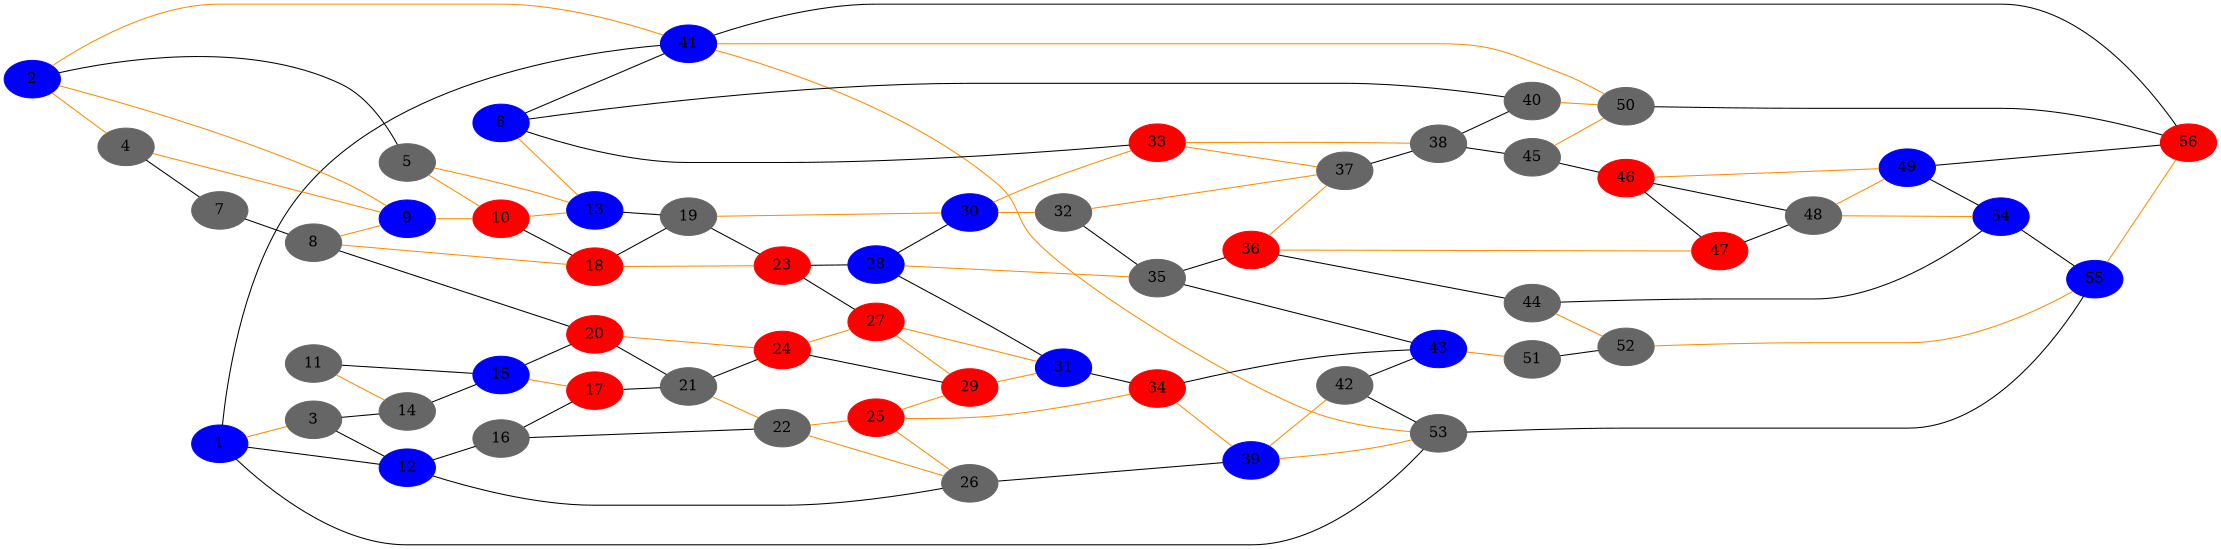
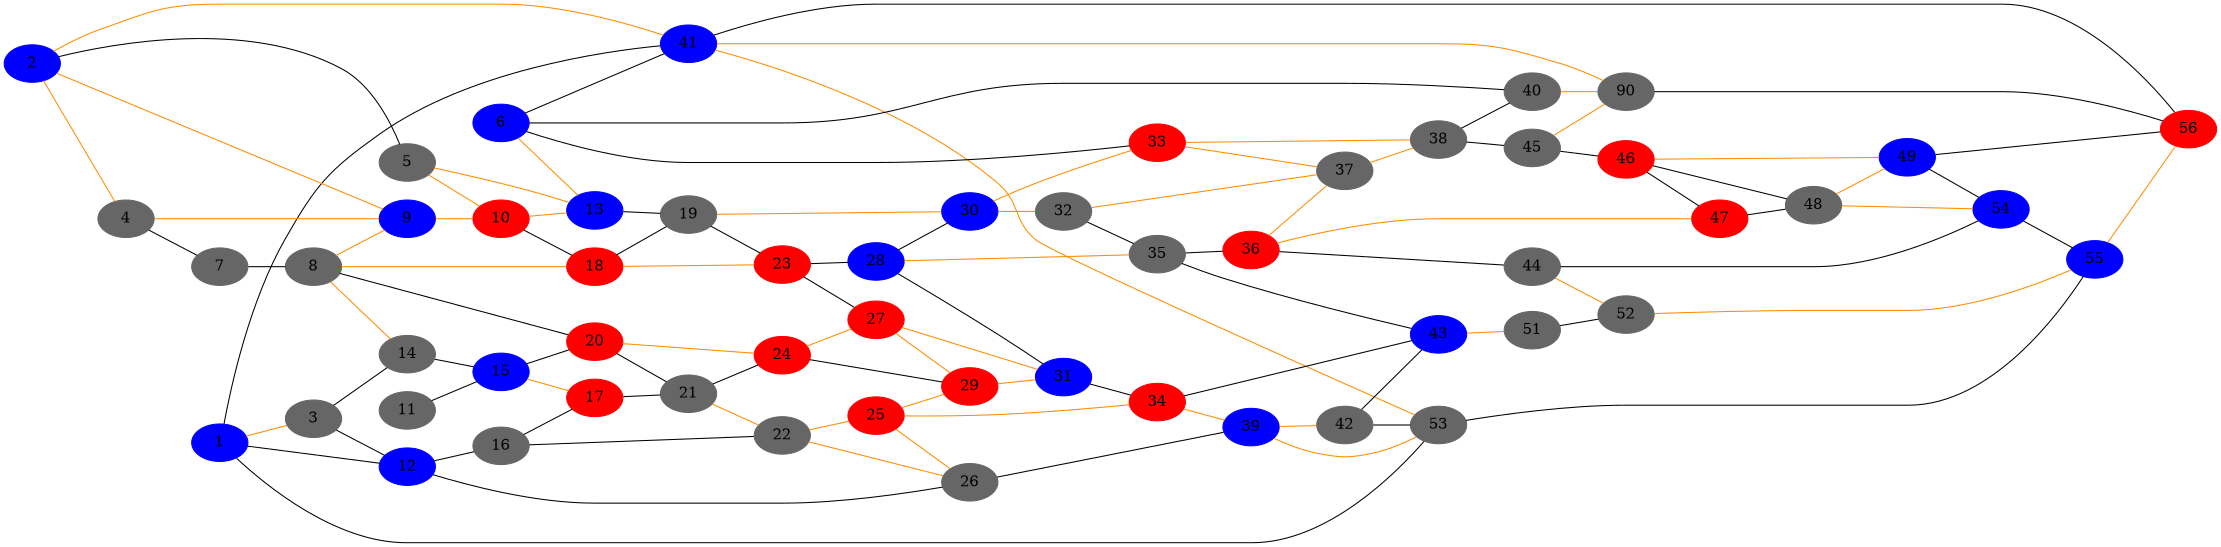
node "50": label "50" -> "90"
edge "38" -- "37": color black -> darkorange
edge "11" -- "14": now "8" -- "14"
